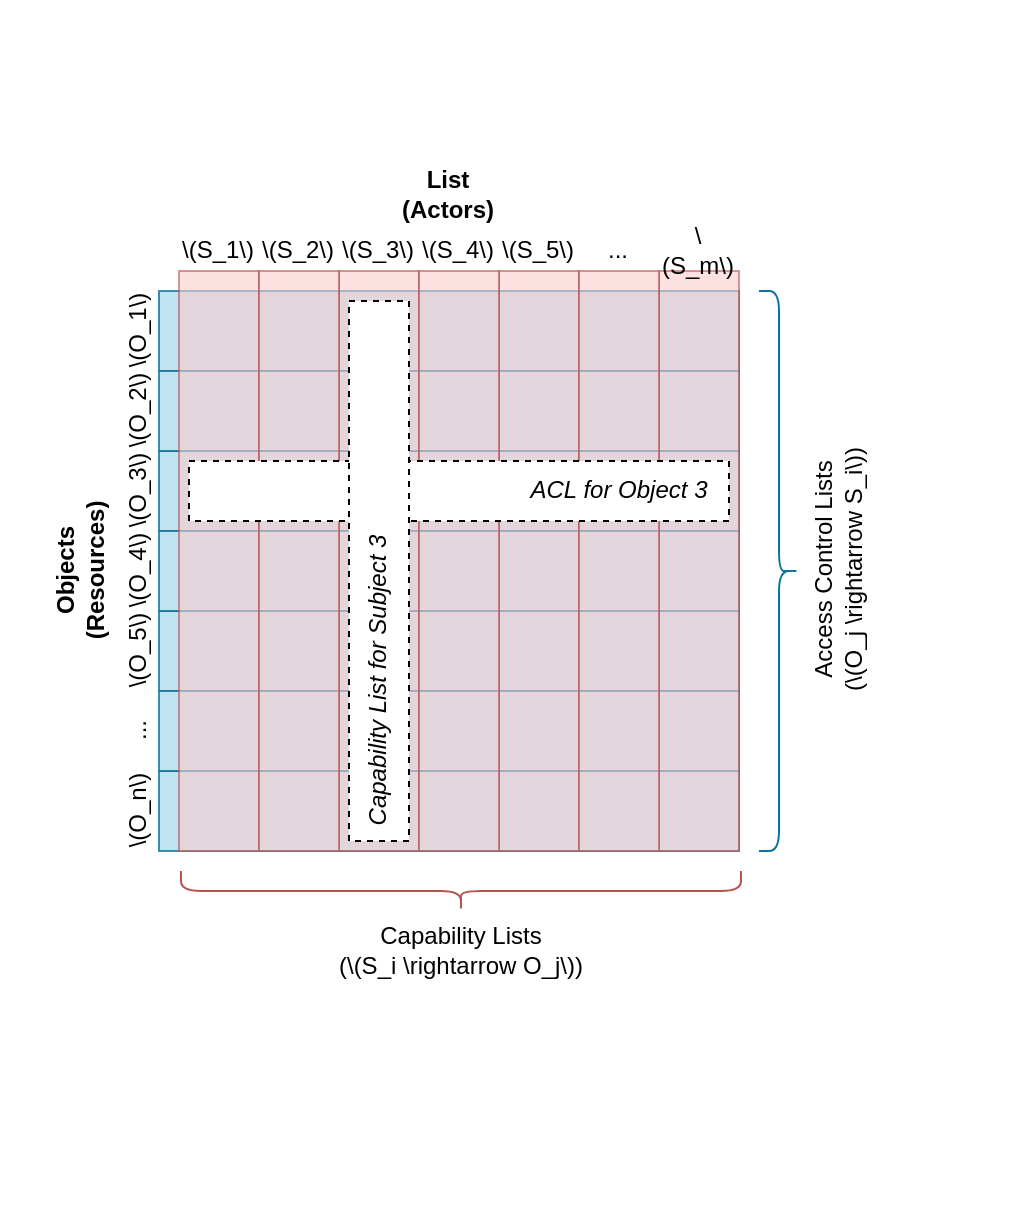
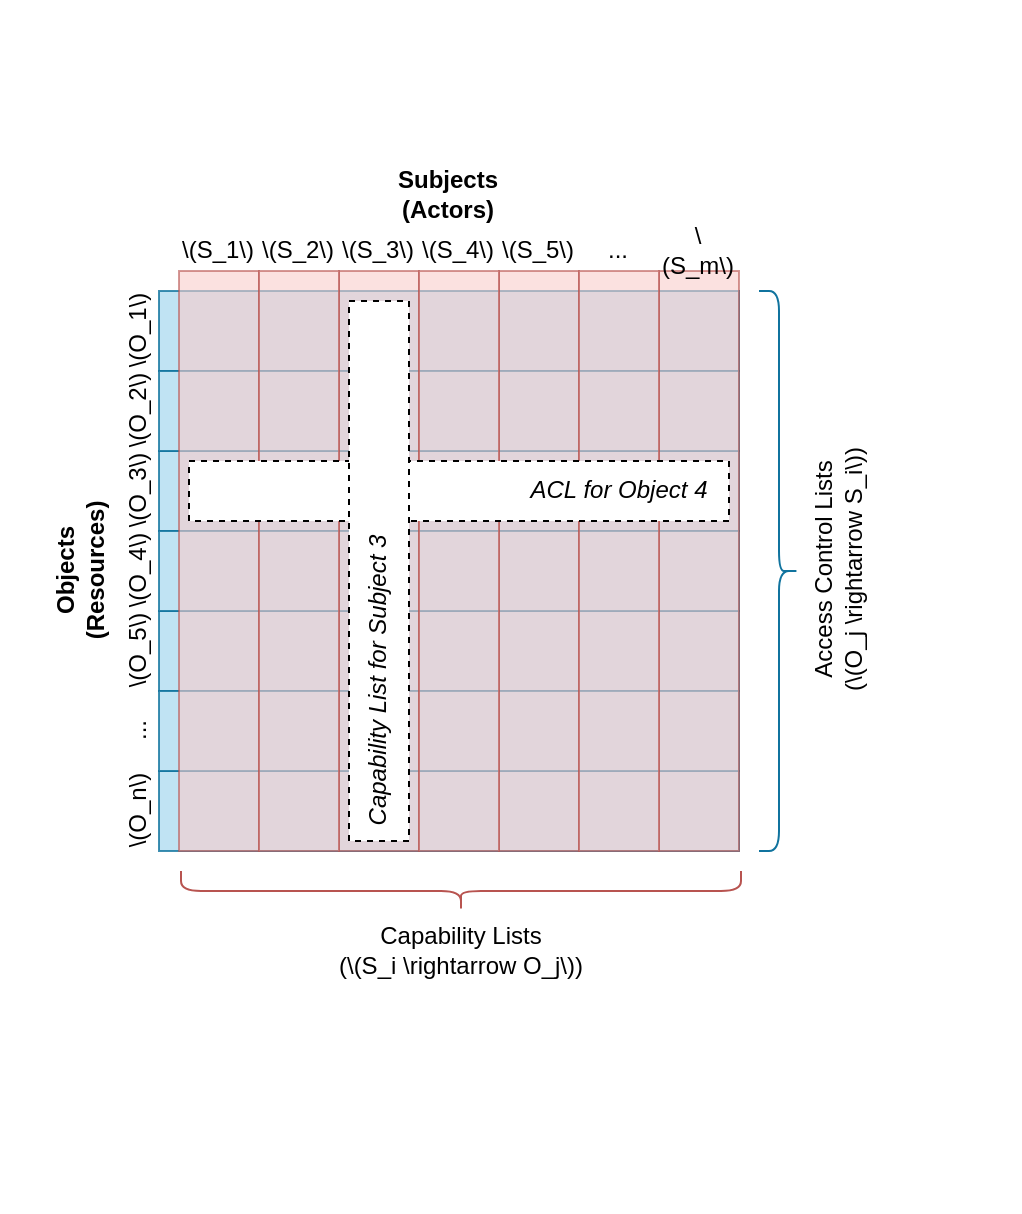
node "List (Actors)": label "List (Actors)" -> "Subjects (Actors)"
node "ACL for Object 3": label "ACL for Object 3" -> "ACL for Object 4"
